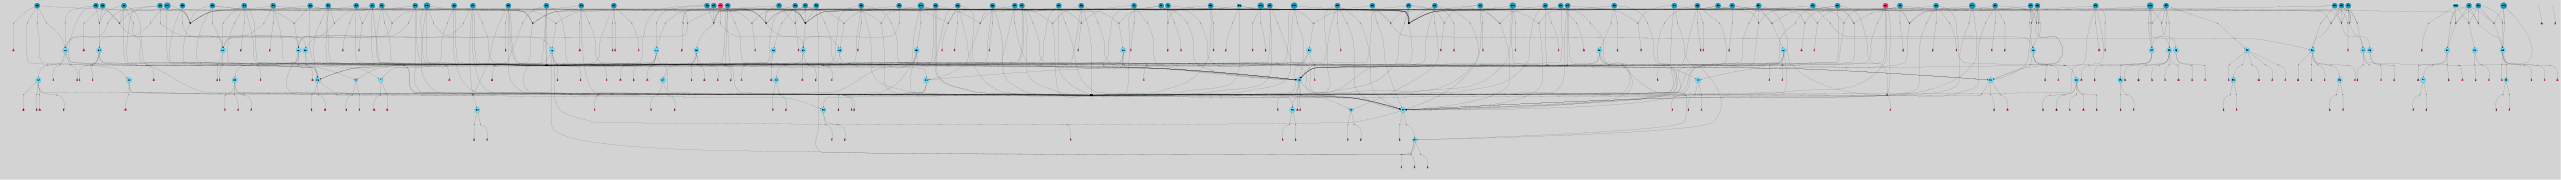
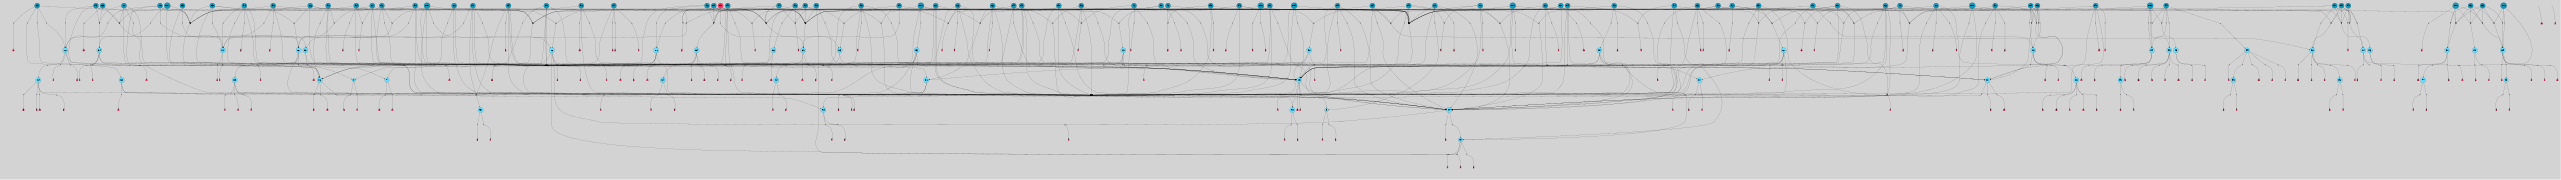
node "T945": shape box -> circle
node "T856": fillcolor #ff3366 -> #1199bb
node "T1000": shape box -> circle
